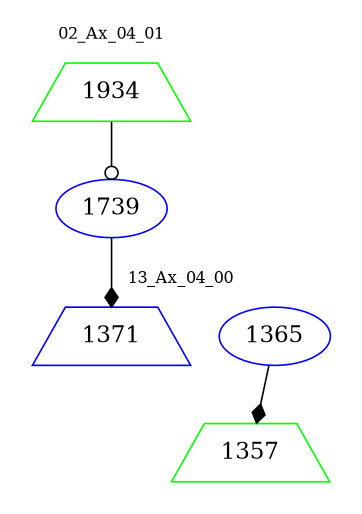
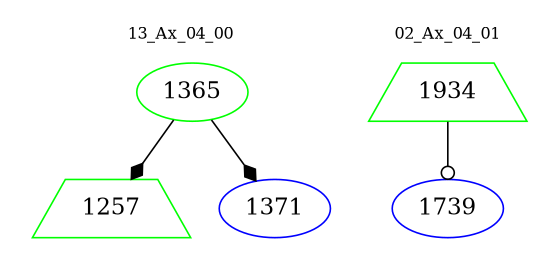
edge "1739" -> "1371": now "1365" -> "1371"
node "1371": shape trapezium -> ellipse
node "1365": color blue -> green
node "1357": label "1357" -> "1257"
